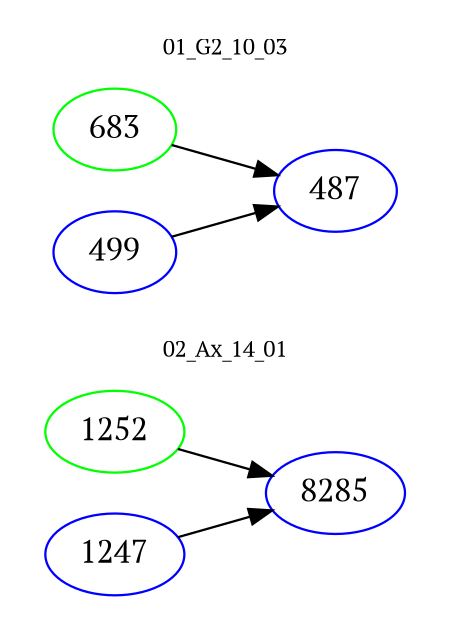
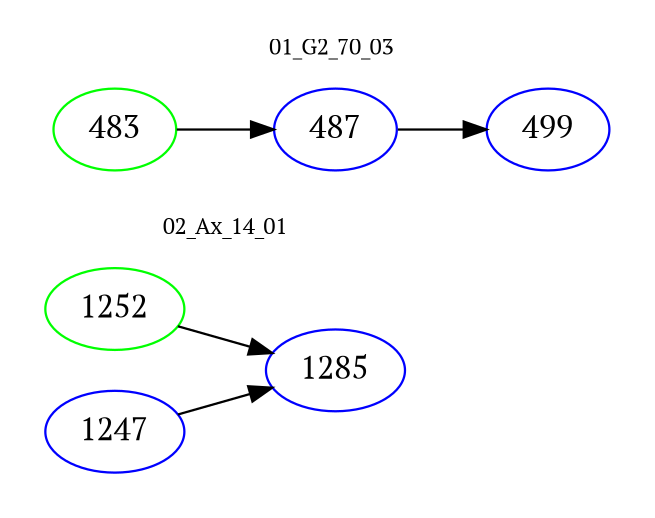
cluster "01_G2_10_03": label "01_G2_10_03" -> "01_G2_70_03"
node "683": label "683" -> "483"
edge "499" -> "487": reversed
node "8285": label "8285" -> "1285"
